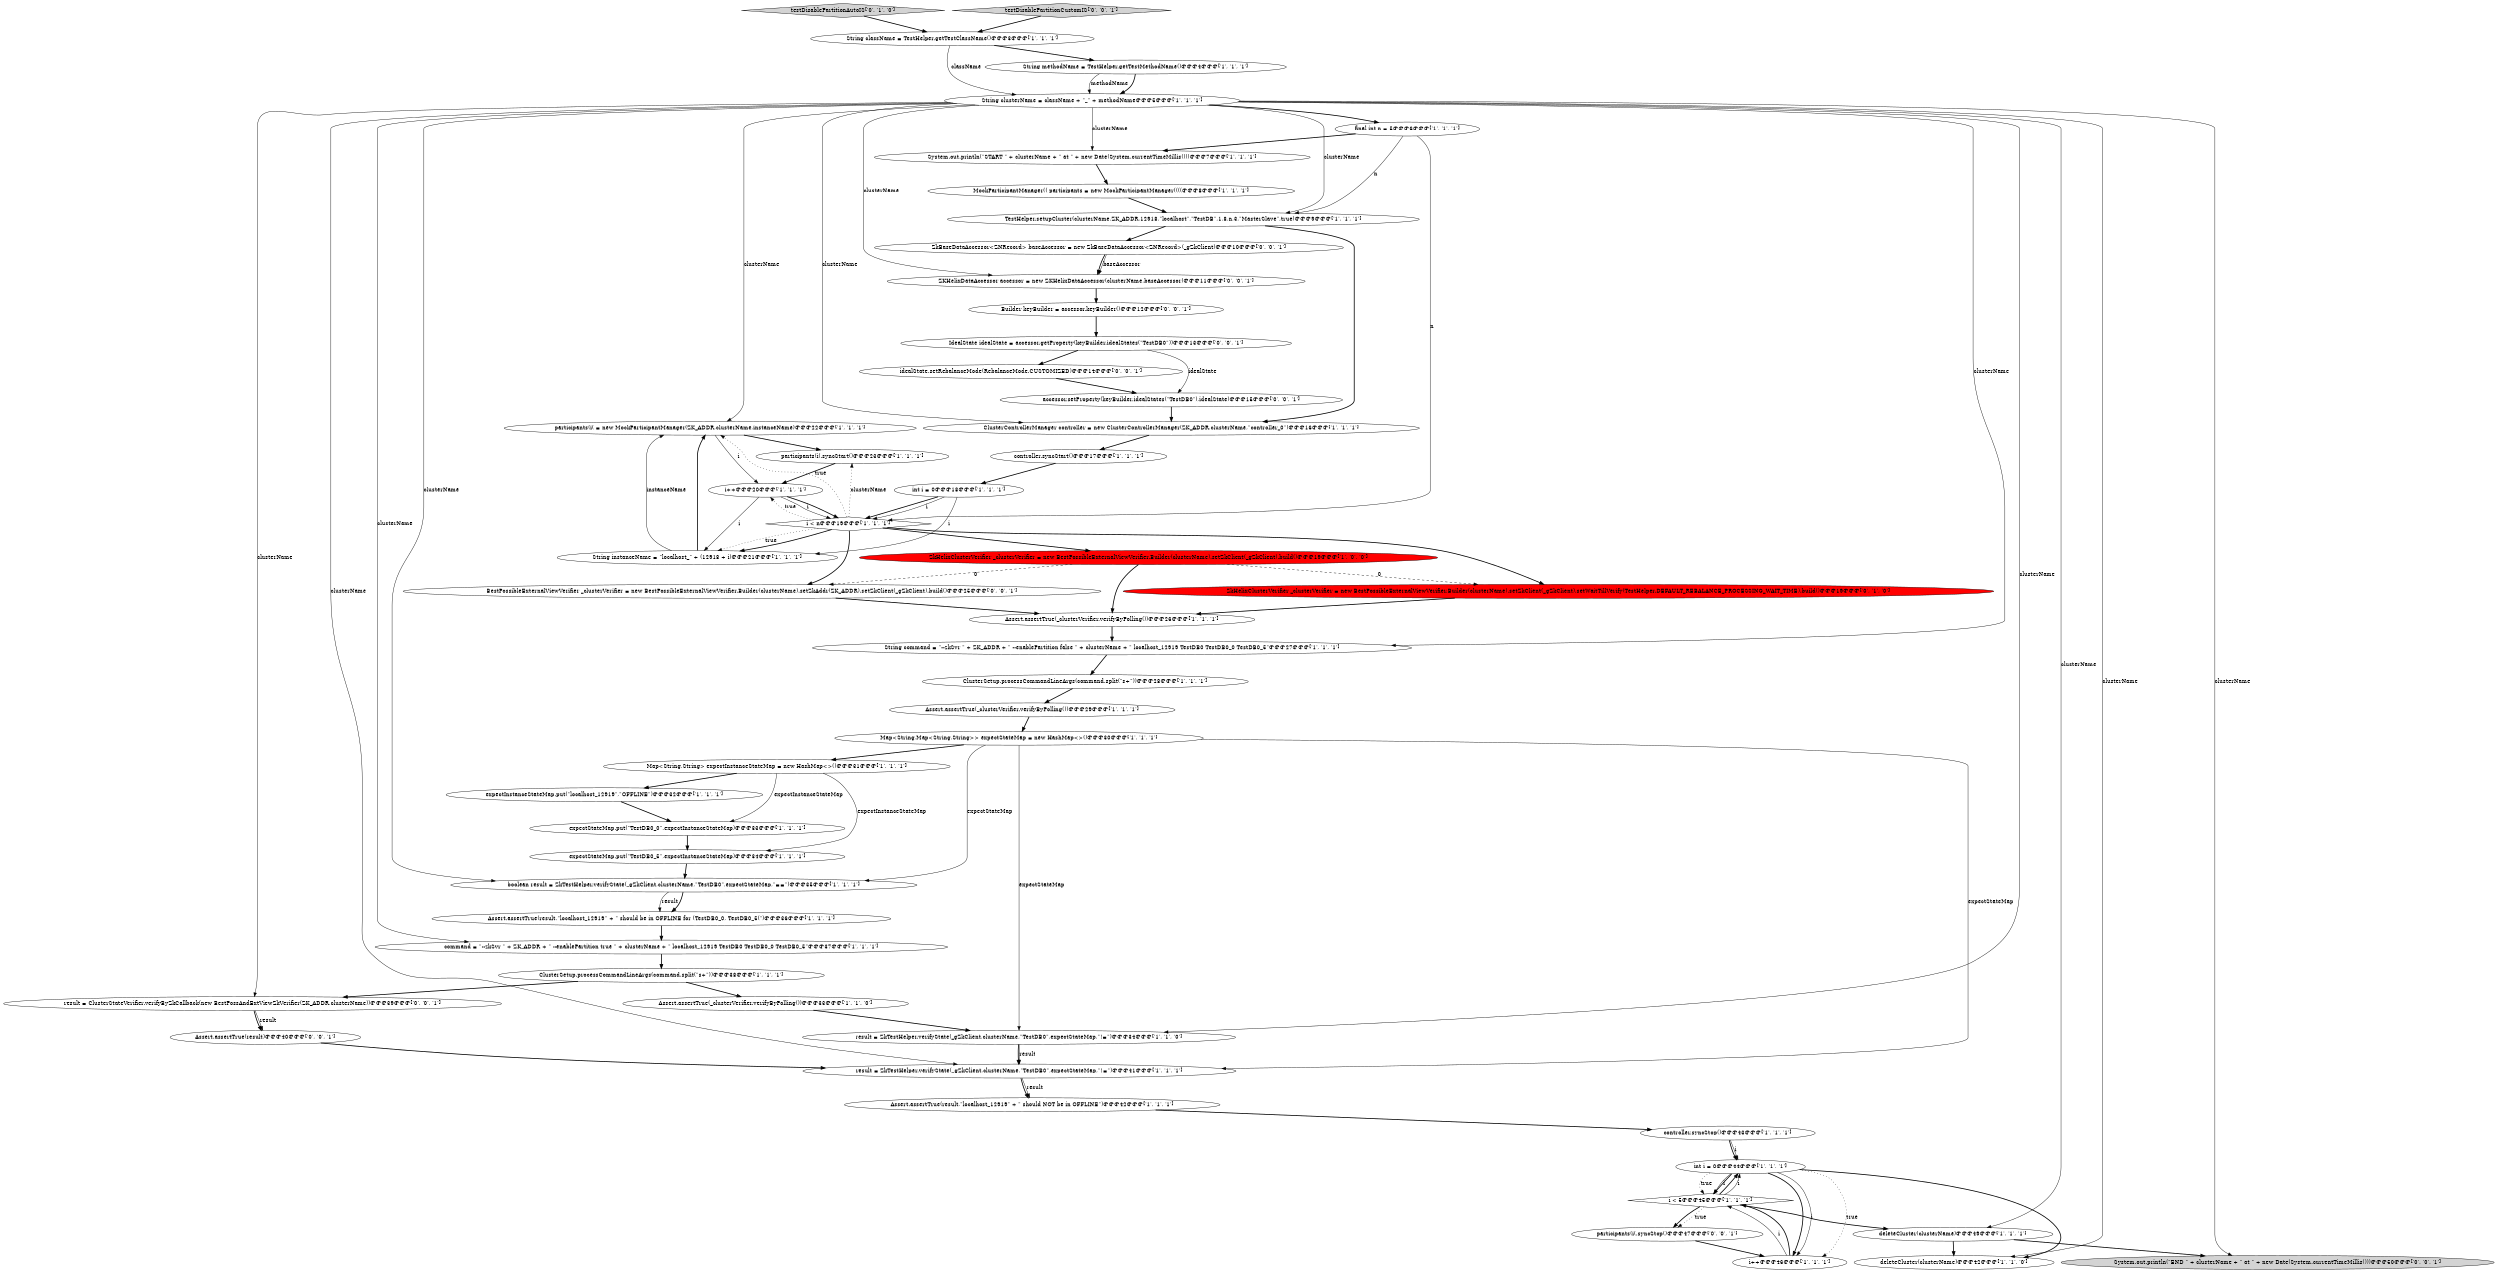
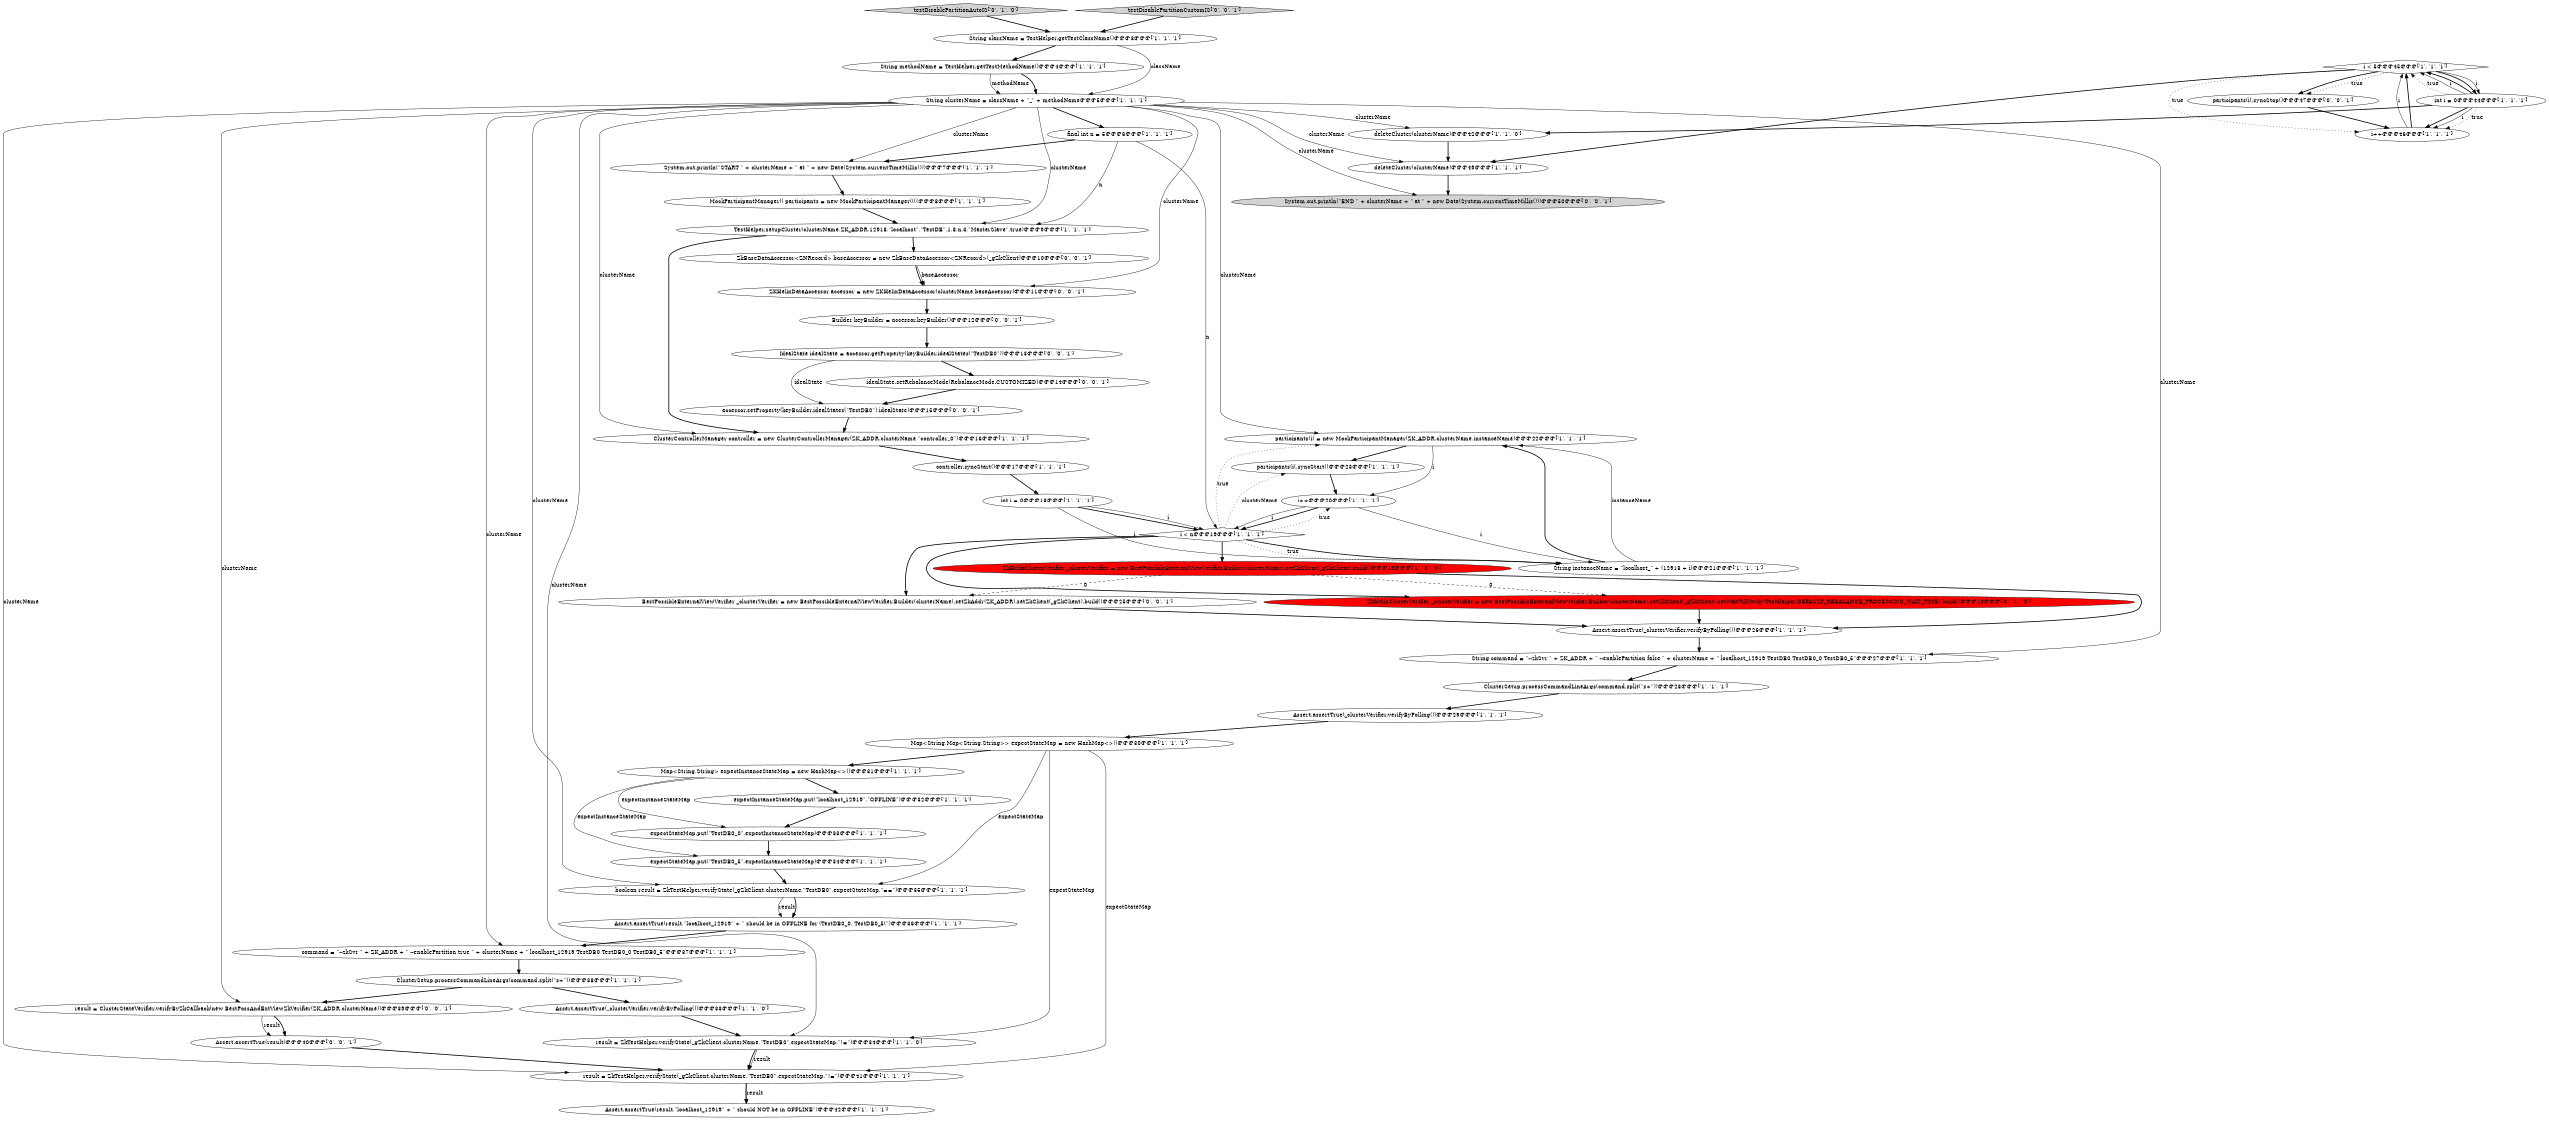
edge "i < 5@@@45@@@['1', '1', '1']" -> "i++@@@46@@@['1', '1', '1']": added, label "true"
node "controller.syncStop()@@@43@@@['1', '1', '1']": removed
edge "deleteCluster(clusterName)@@@49@@@['1', '1', '1']" -> "deleteCluster(clusterName)@@@42@@@['1', '1', '0']": reversed
